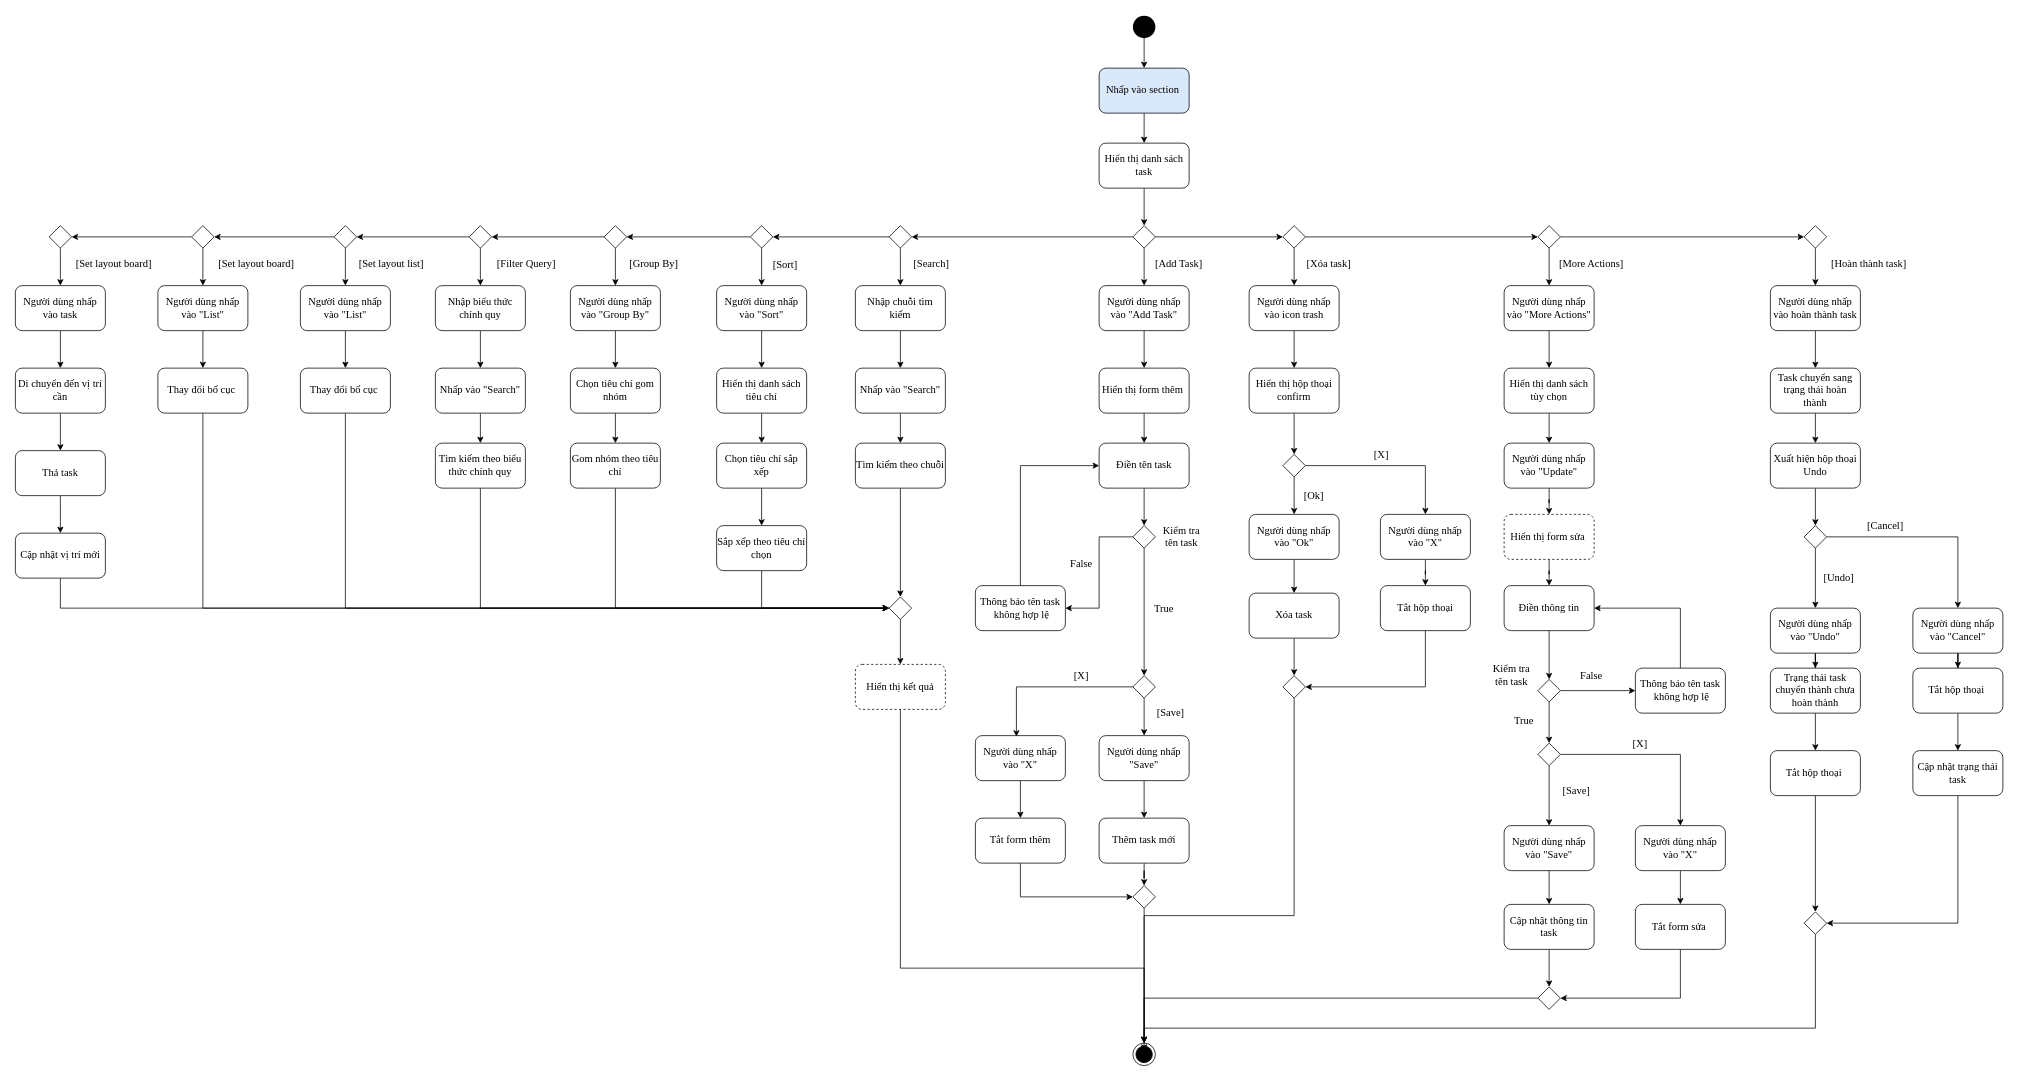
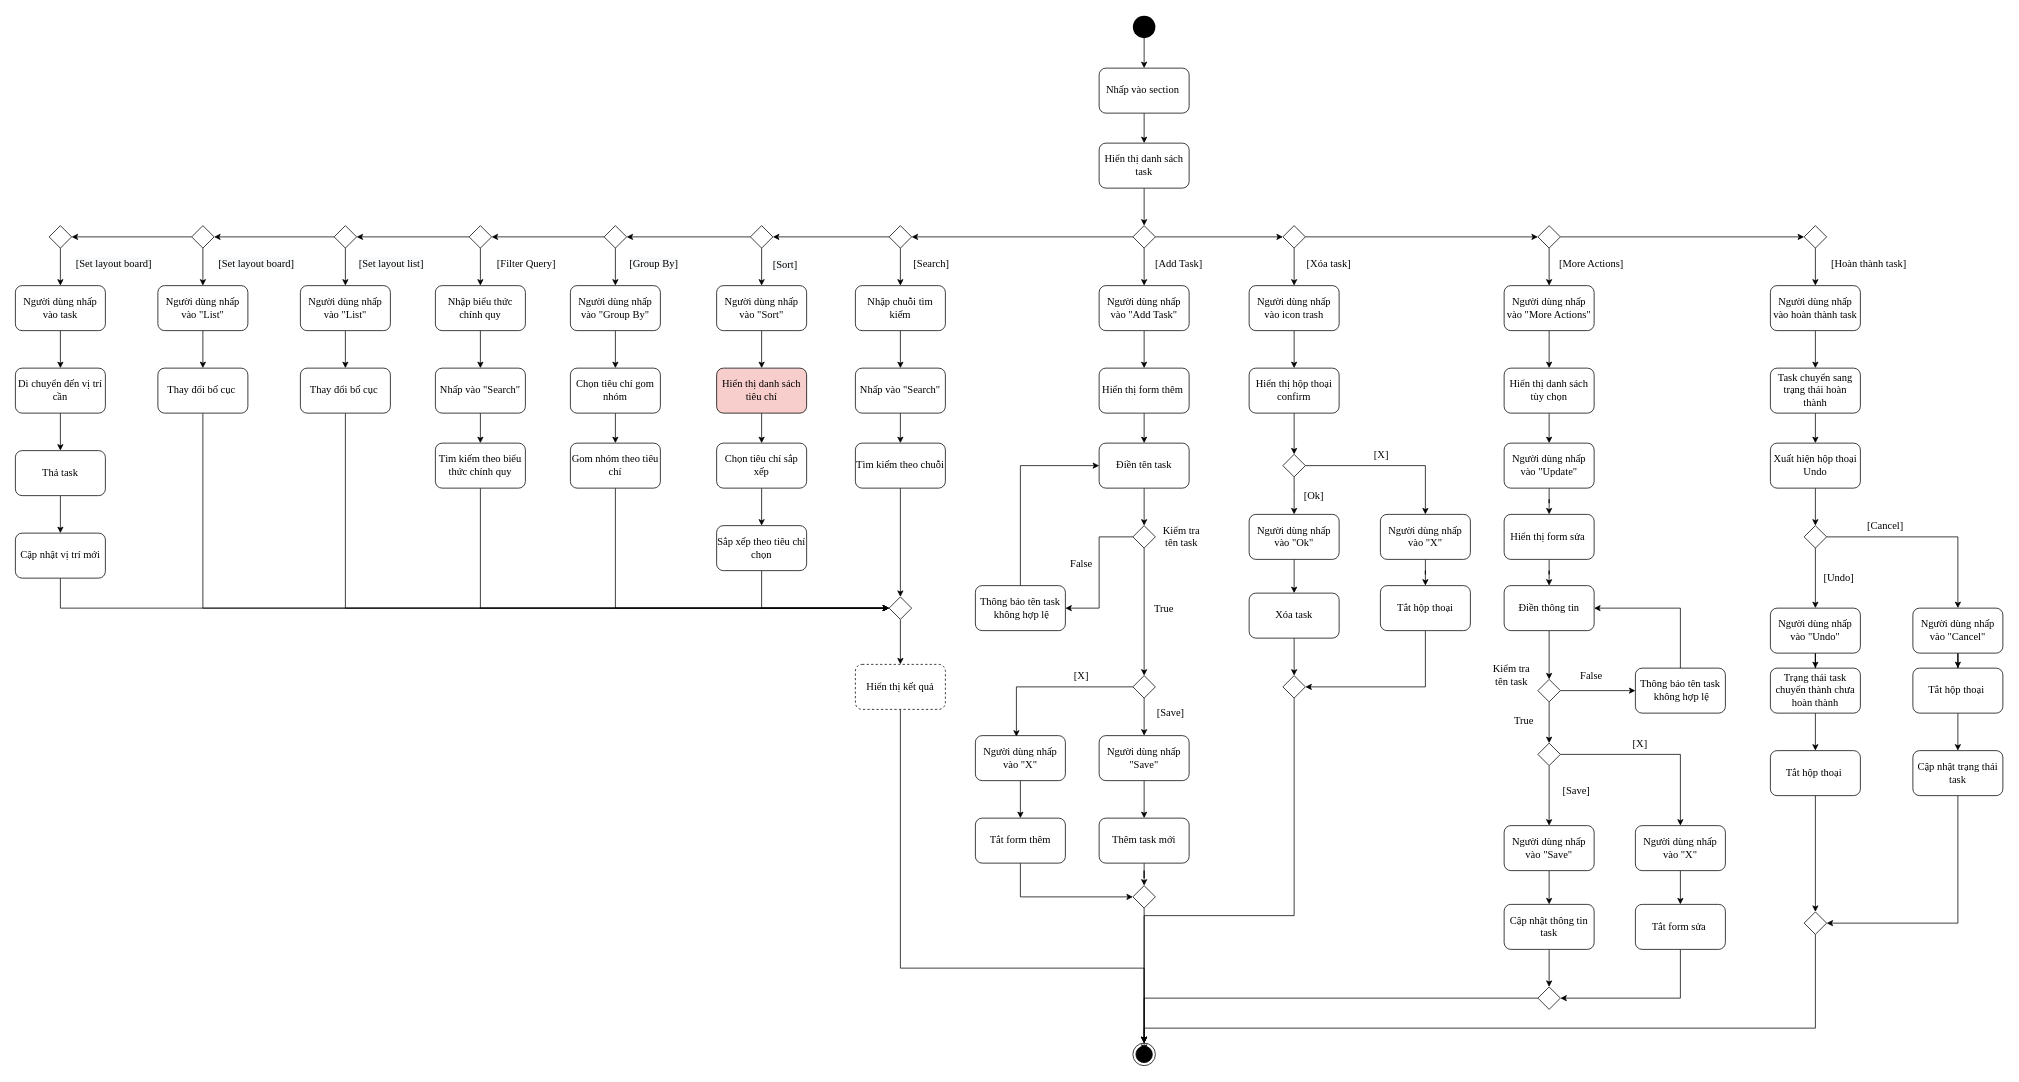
node "Nhấp vào section": fillcolor #dae8fc -> #ffffff
node "Hiển thị danh sách tiêu chí": fillcolor #ffffff -> #f8cecc
node "Hiển thị form sửa": style dashed -> solid
